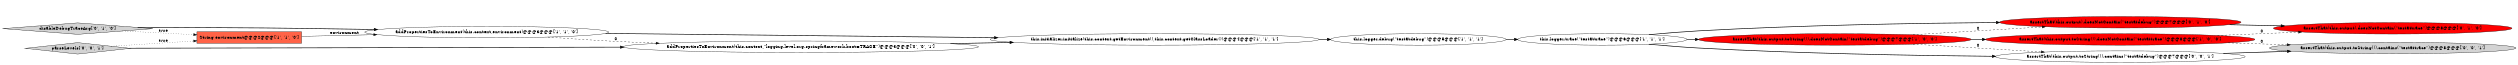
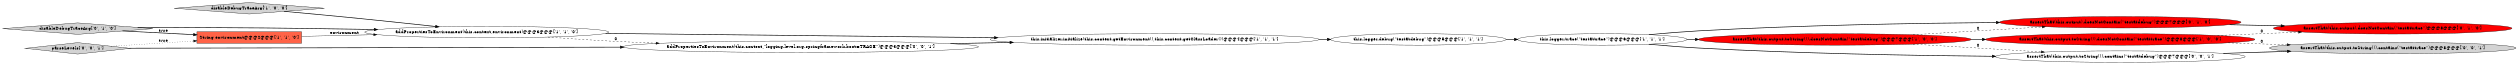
node "disableDebugTraceArg['1', '0', '0']": added
edge "disableDebugTraceArg['0', '1', '0']" -> "String environment@@@2@@@['1', '1', '0']": style dotted -> bold
